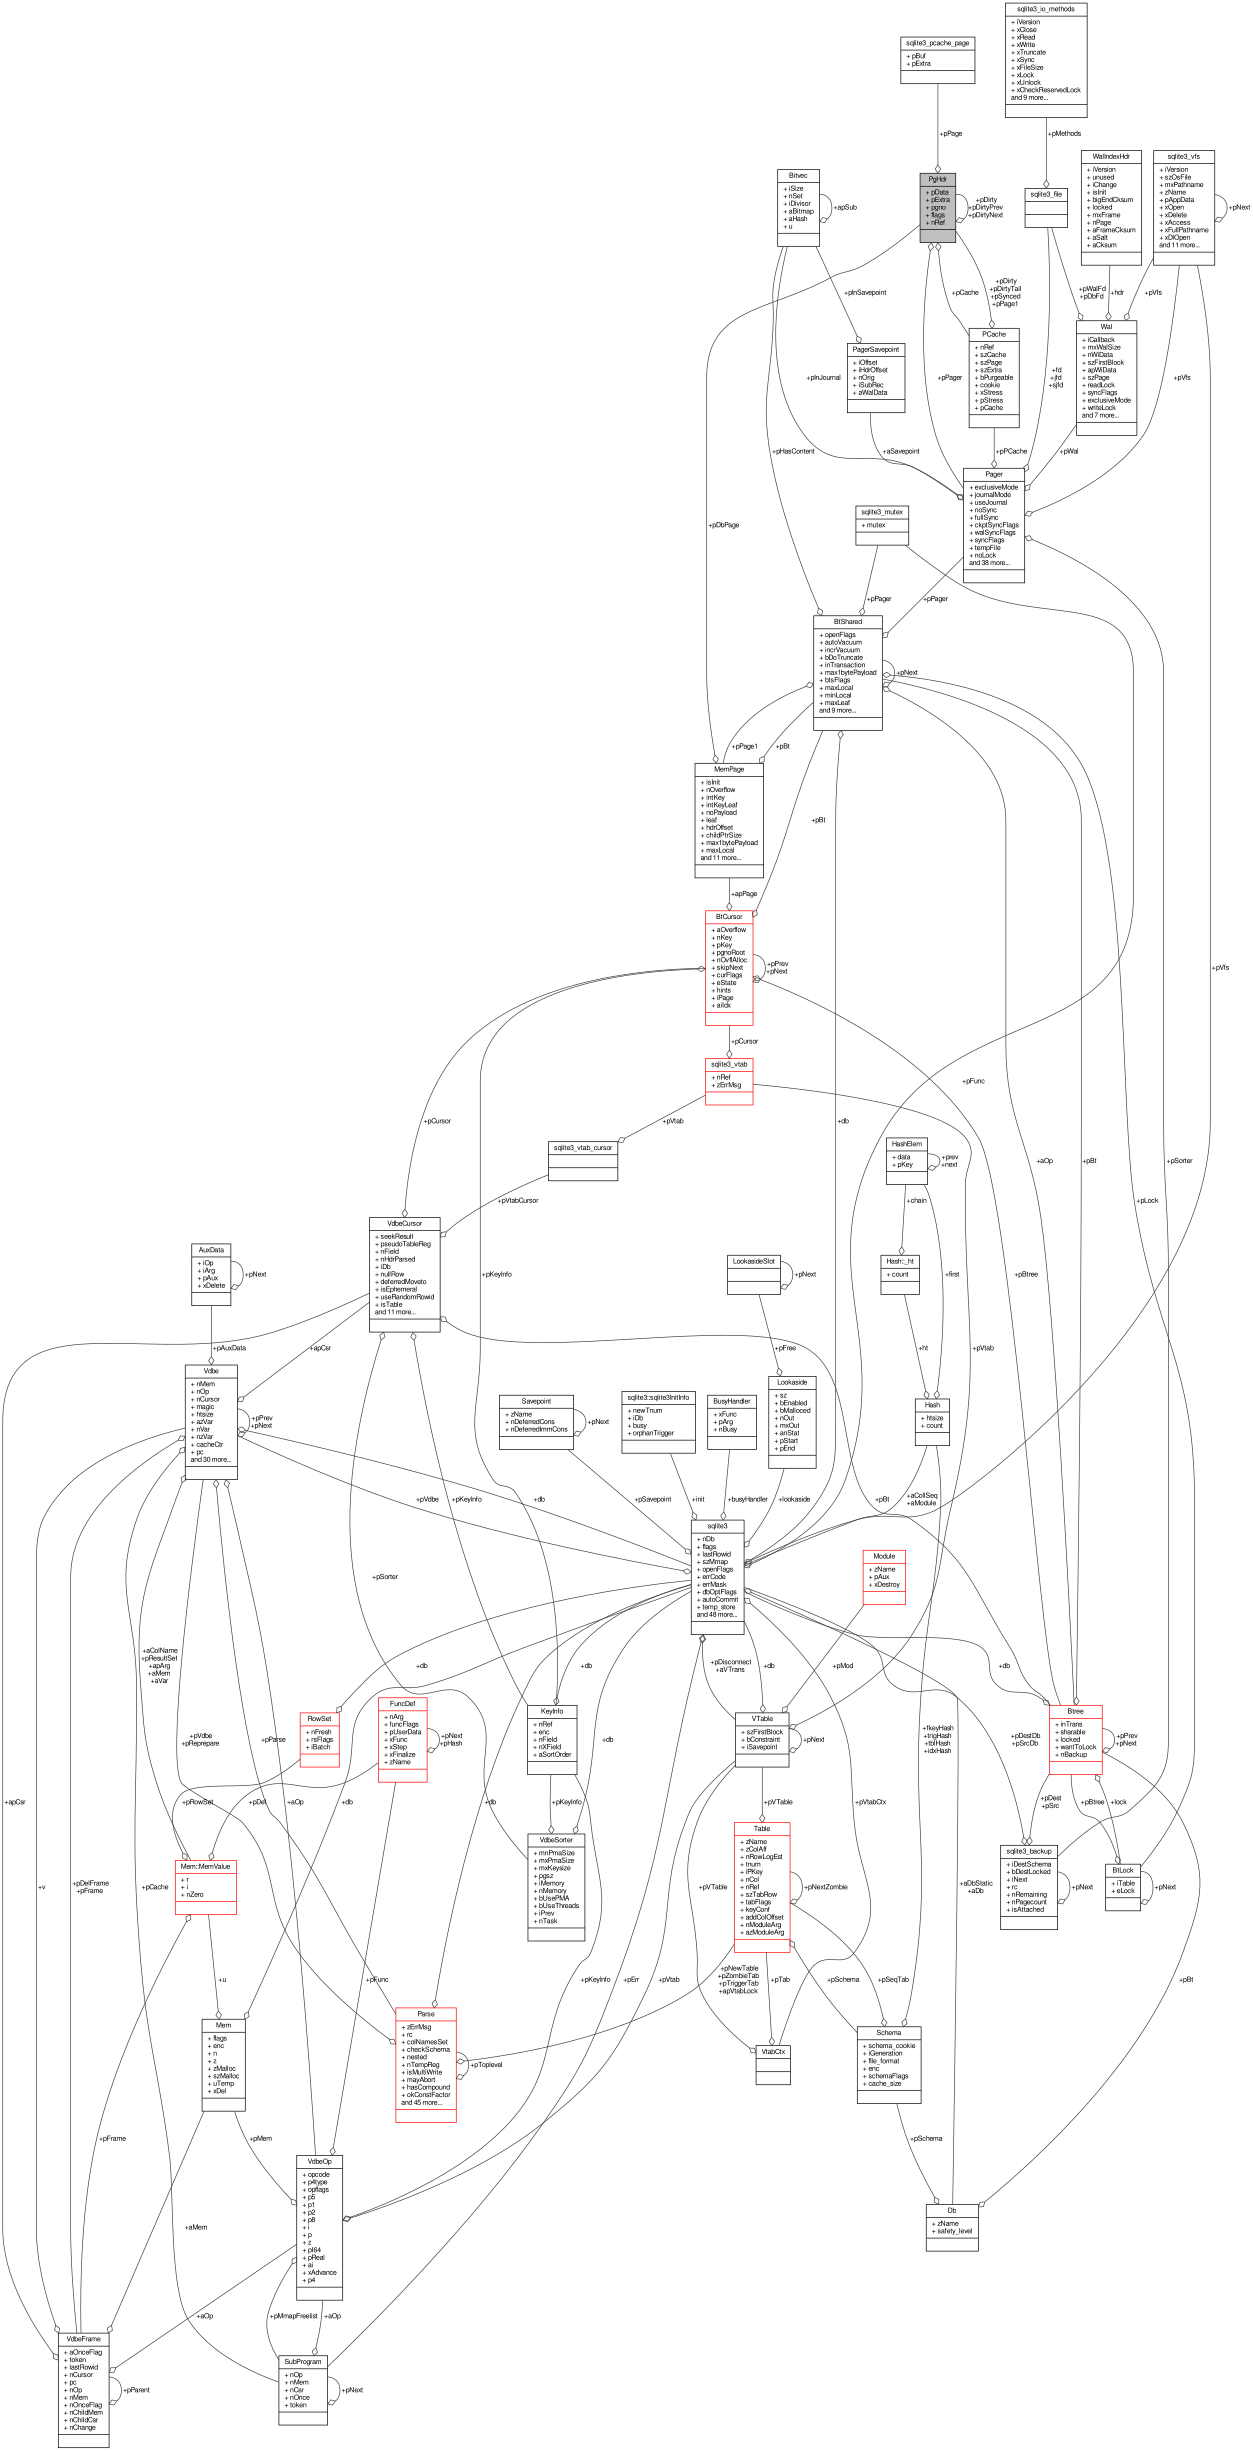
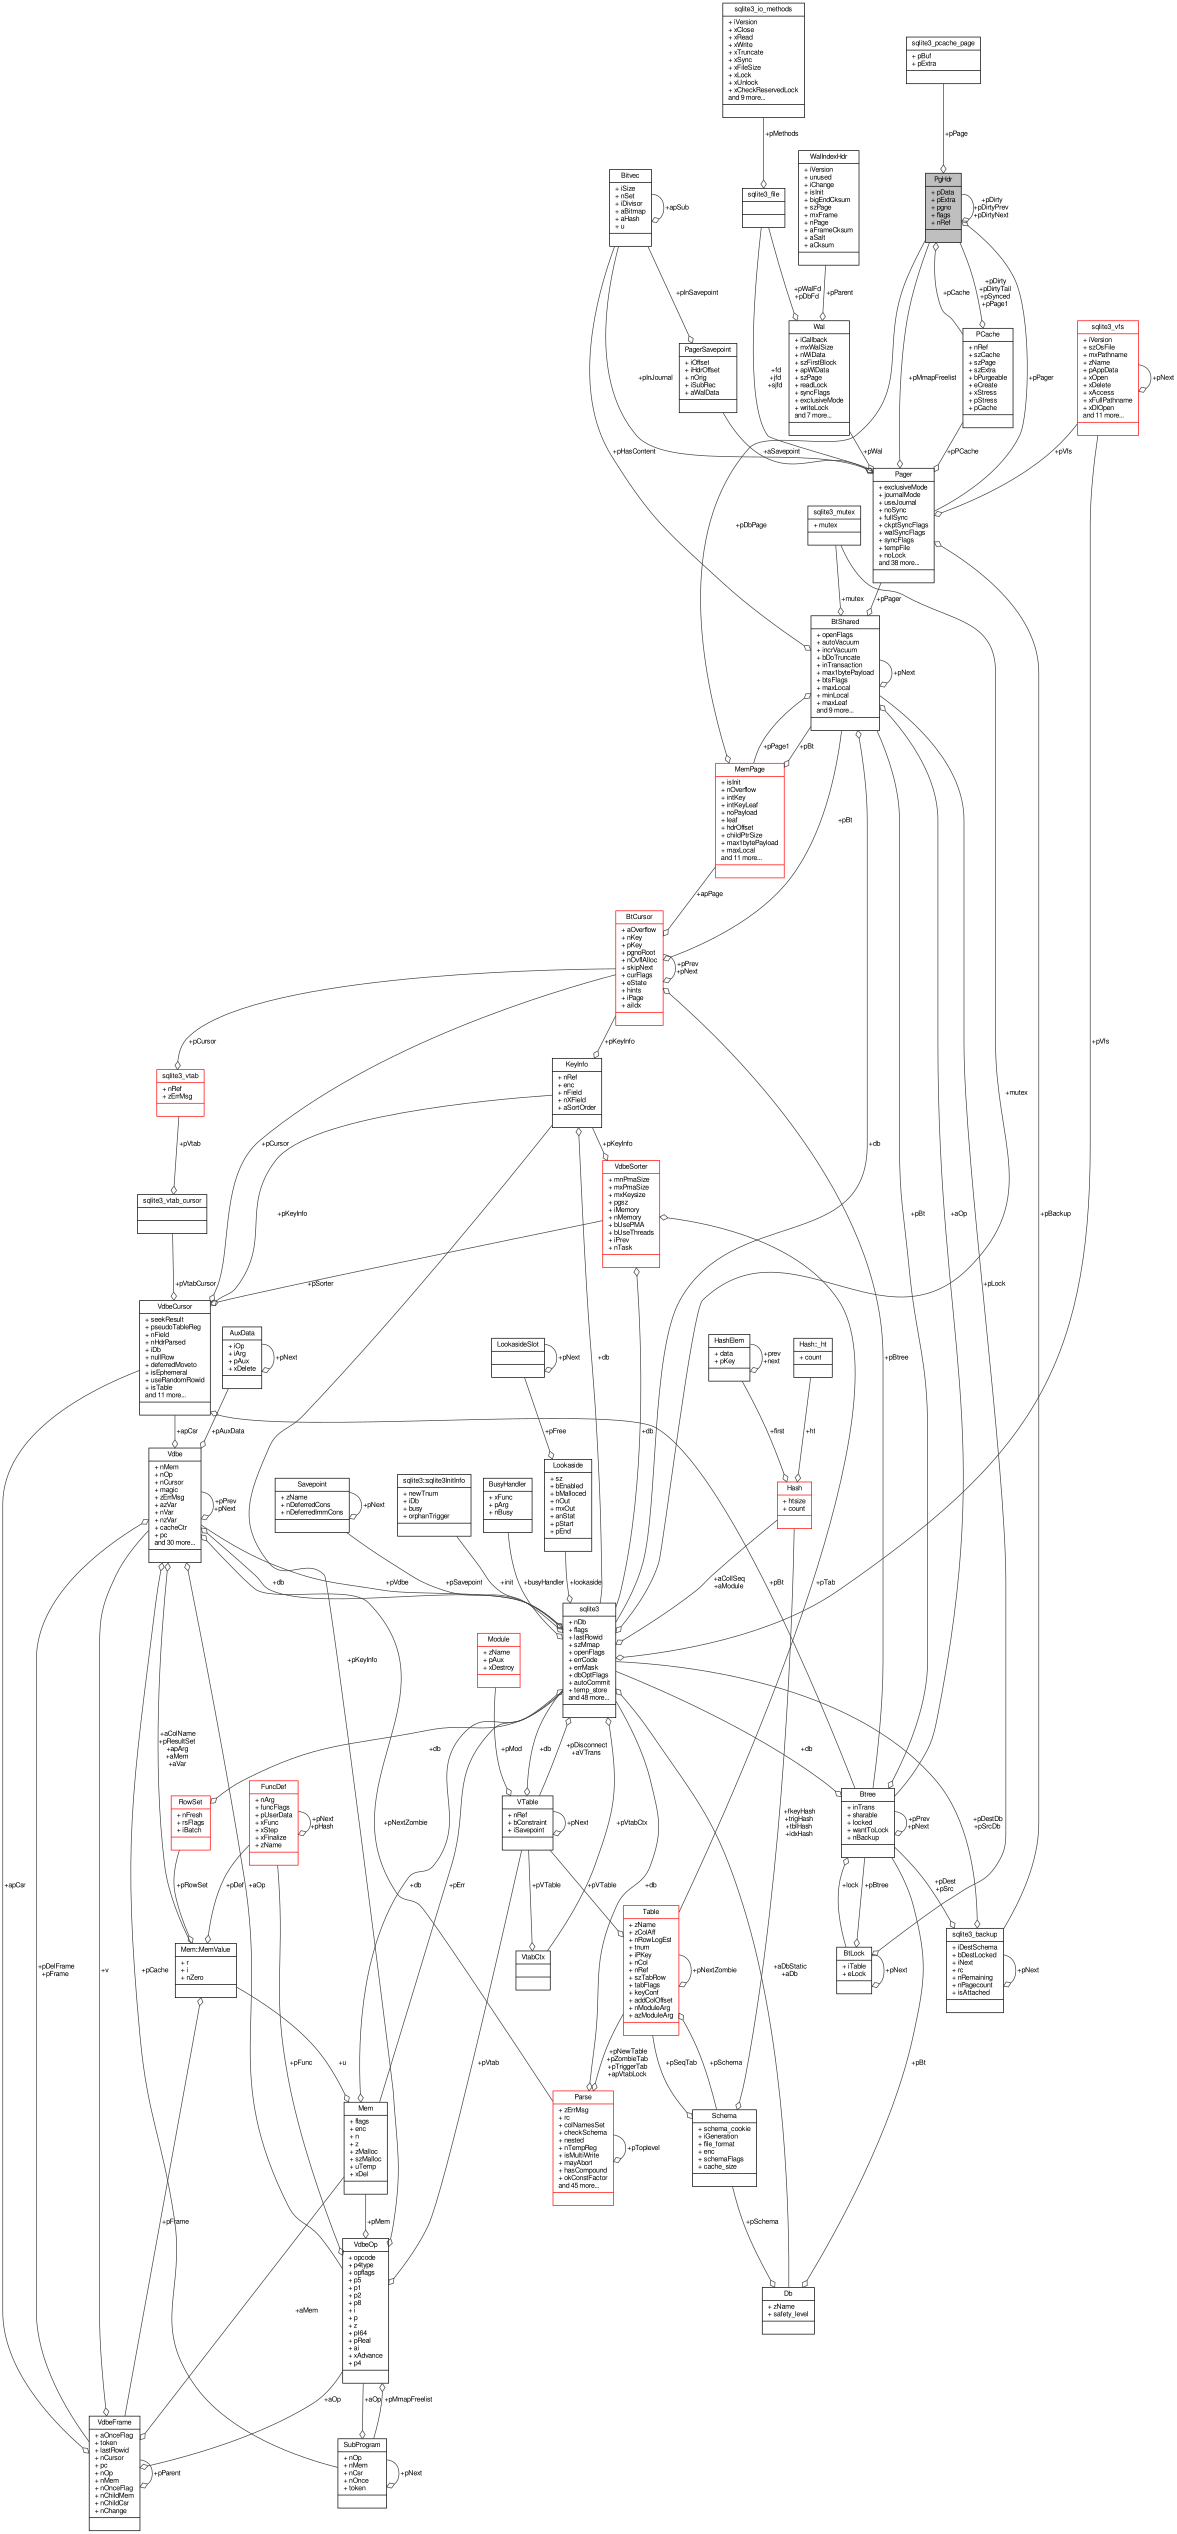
node "WalIndexHdr": text "+ locked" -> "+ szPage"
node "sqlite3_vfs": color black -> red
edge "sqlite3_vfs" -> "Wal": removed, label "+pVfs"
edge "WalIndexHdr" -> "Wal": label " +hdr" -> " +pParent"
edge "PgHdr" -> "Pager": added, label "+pMmapFreelist"
node "PCache": text "+ cookie" -> "+ eCreate"
edge "sqlite3_mutex" -> "BtShared": label " +pPager" -> " +mutex"
node "MemPage": color black -> red
edge "sqlite3_mutex" -> "sqlite3": label " +pFunc" -> " +mutex"
edge "sqlite3_backup" -> "Pager": label " +pSorter" -> " +pBackup"
edge "BtLock" -> "BtShared": reversed
edge "HashElem" -> "Hash::_ht": removed, label "+chain"
edge "KeyInfo" -> "BtCursor": reversed
edge "sqlite3_vtab" -> "VTable": removed, label "+pVtab"
node "Vdbe": text "+ htsize" -> "+ zErrMsg"
node "Hash": color black -> red
node "VTable": text "+ szFirstBlock" -> "+ nRef"
edge "Parse" -> "Vdbe": label " +pParse" -> " +pNextZombie"
node "Btree": color red -> black
edge "Vdbe" -> "Parse": removed, label "+pVdbe +pReprepare"
node "Mem::MemValue": color red -> black
node "VdbeSorter": color black -> red
edge "Table" -> "VtabCtx": now "Table" -> "VdbeSorter"
edge "SubProgram" -> "sqlite3": now "Mem" -> "sqlite3"
